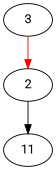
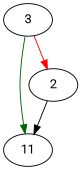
edge "3" -> "11": added
